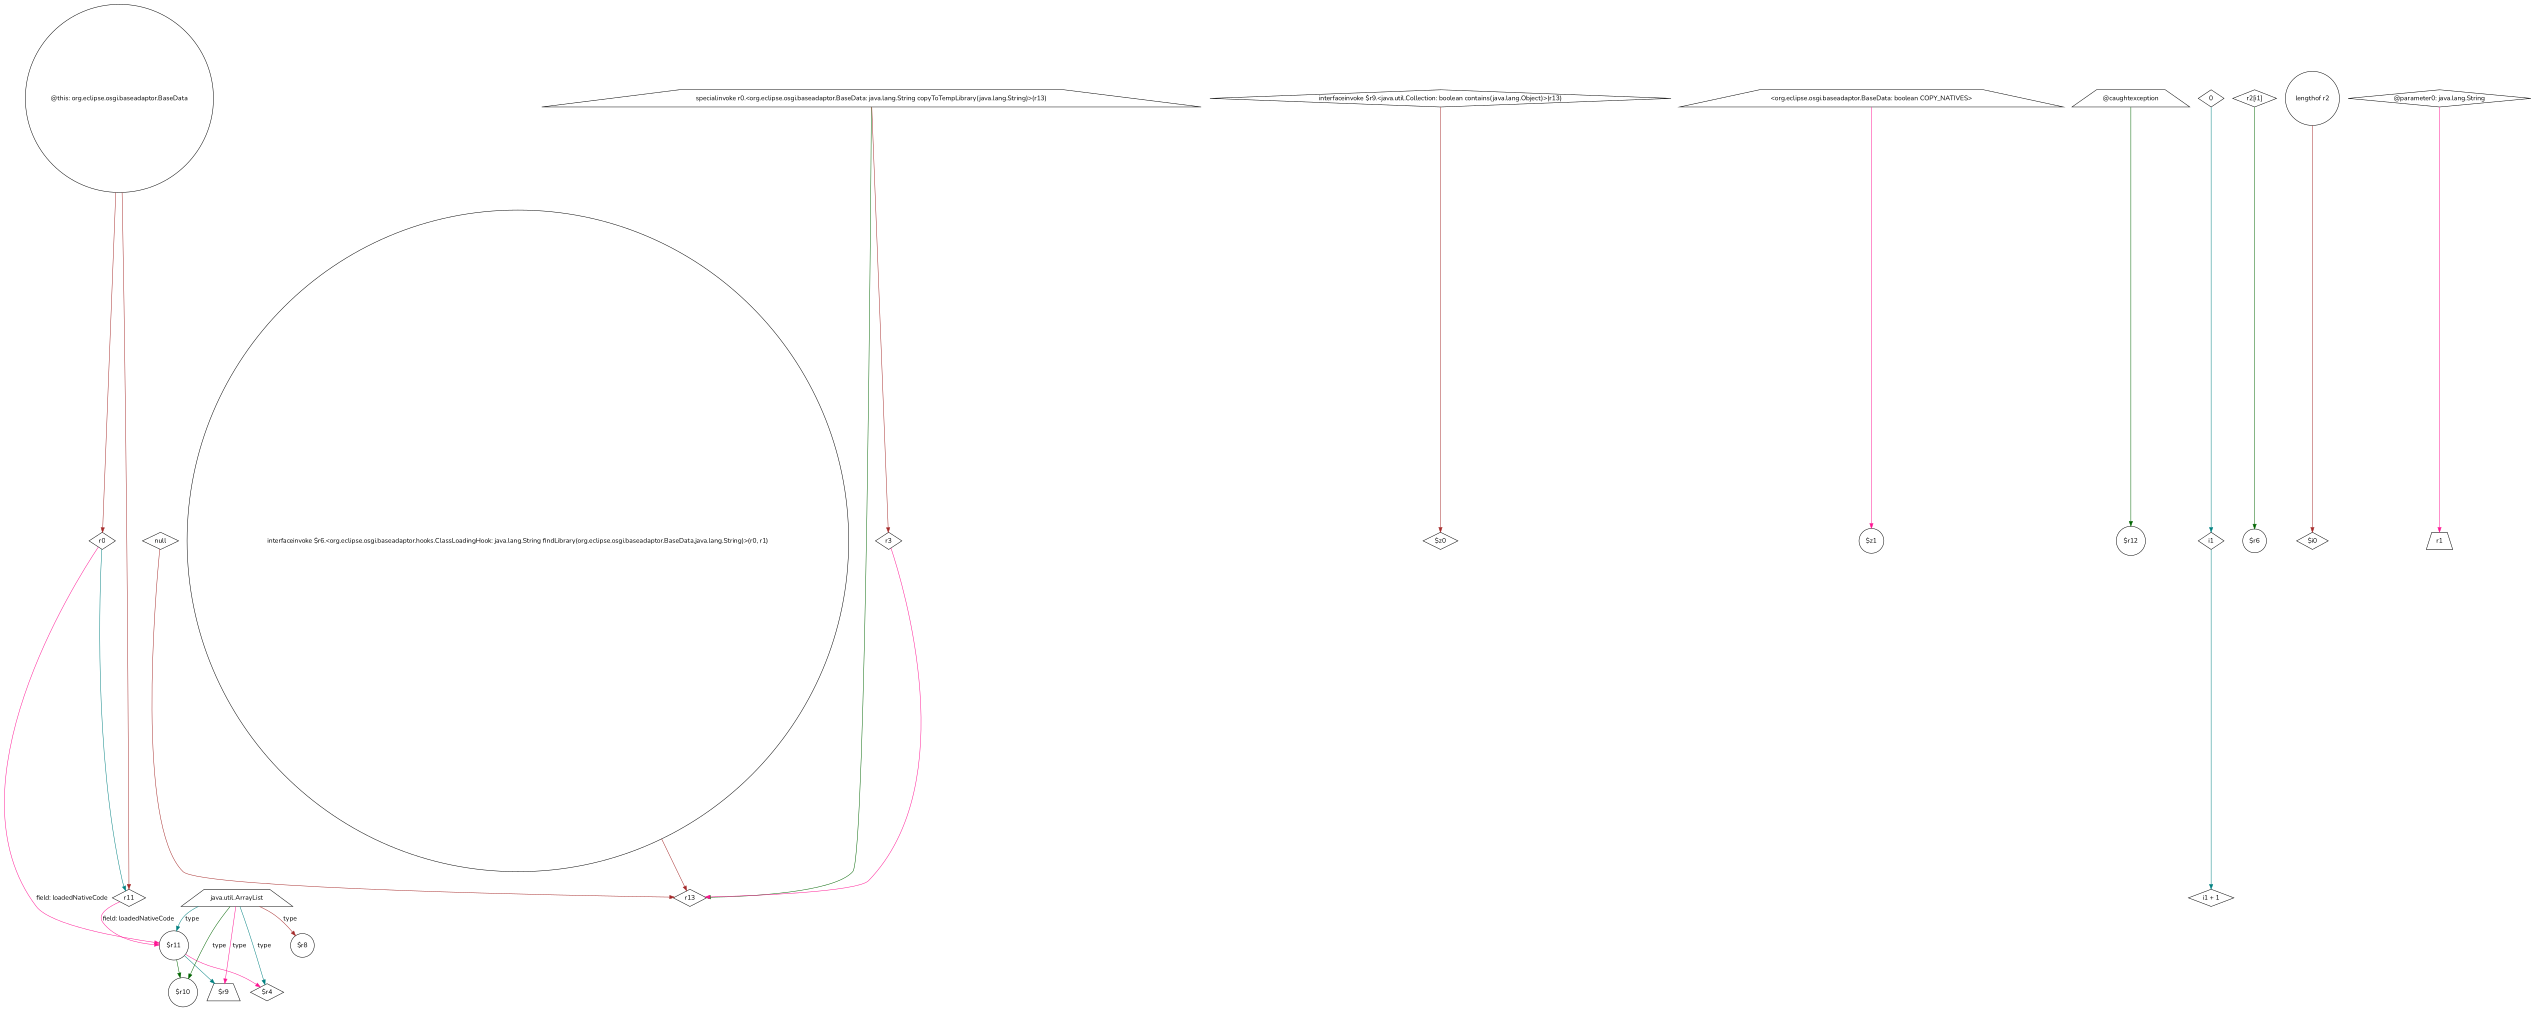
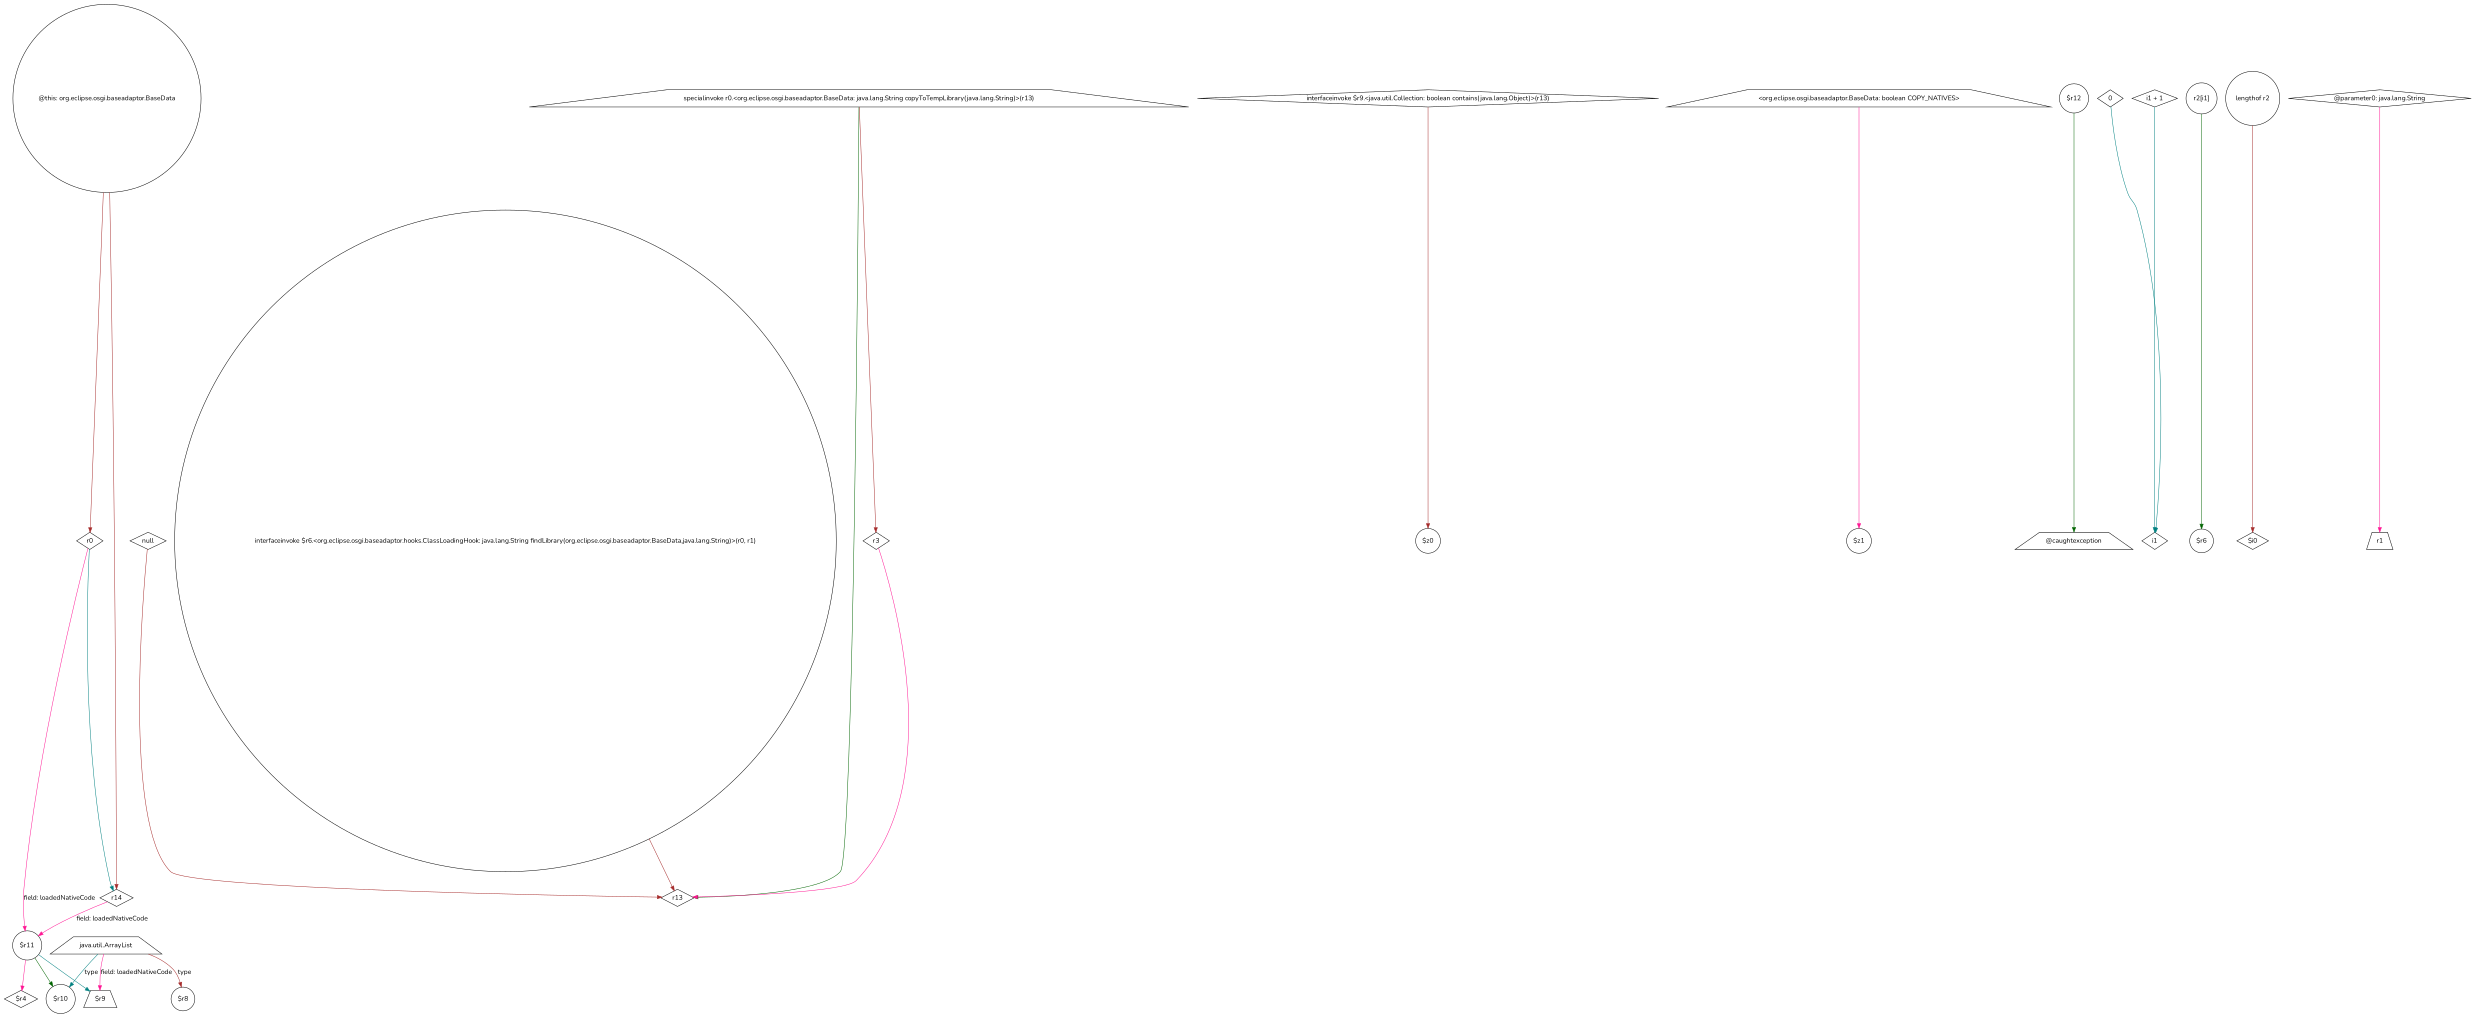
node "r2[i1]": shape diamond -> circle
edge "@caughtexception" -> "$r12": reversed
node "$z0": shape diamond -> circle
edge "i1" -> "i1 + 1": reversed
node "r11": label "r11" -> "r14"
edge "java.util.ArrayList" -> "$r11": removed, label "type"
edge "java.util.ArrayList" -> "$r10": color darkgreen -> teal
edge "java.util.ArrayList" -> "$r4": removed, label "type"
edge "java.util.ArrayList" -> "$r9": label "type" -> "field: loadedNativeCode"
